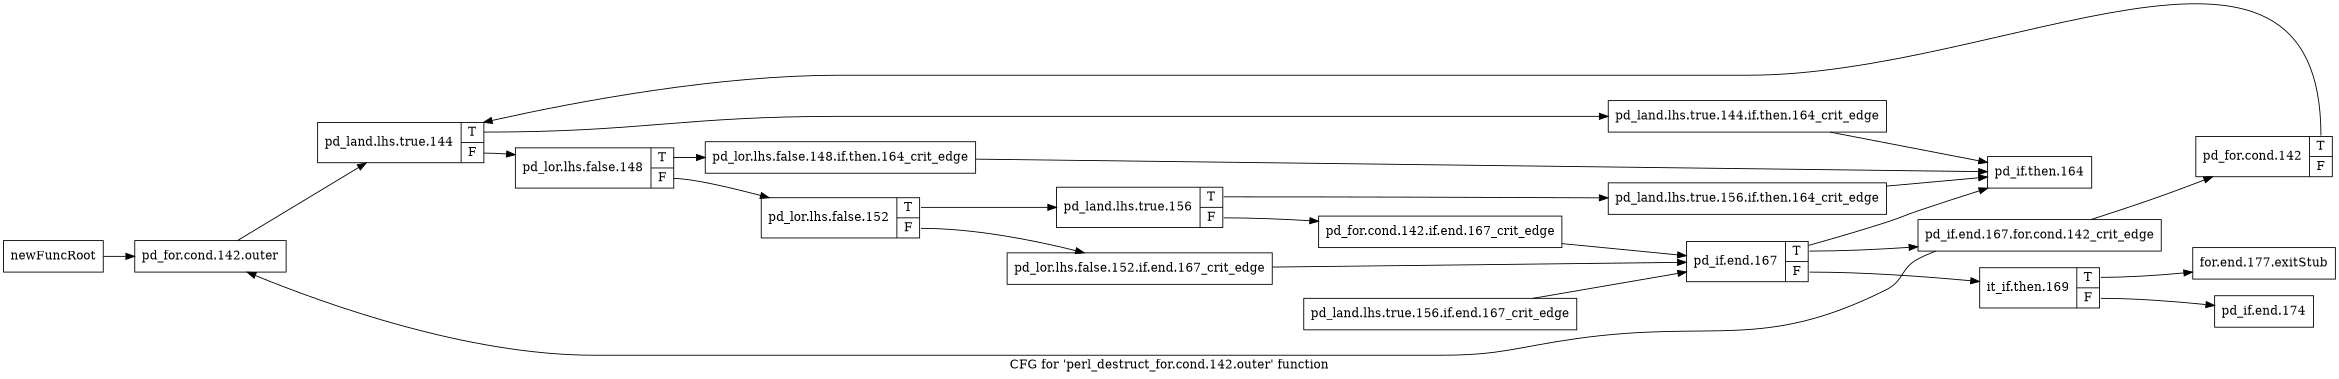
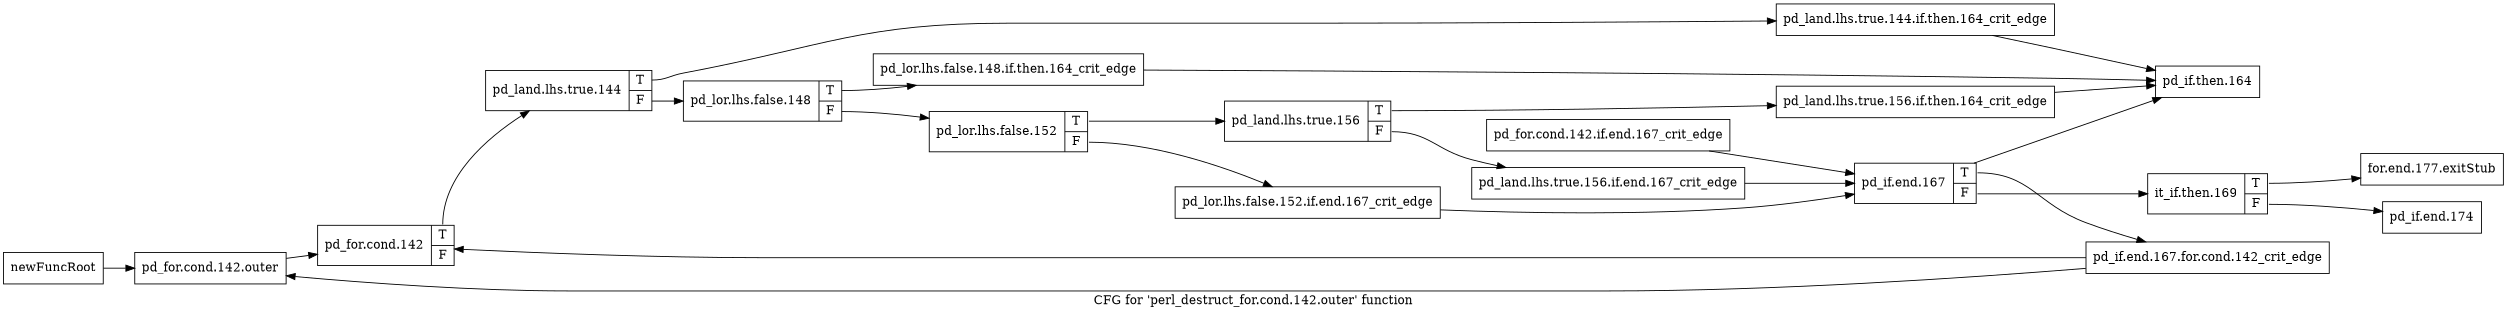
edge "pd_for.cond.142.outer" -> "pd_land.lhs.true.144": now "pd_for.cond.142.outer" -> "pd_for.cond.142"
edge "pd_land.lhs.true.156" -> "pd_for.cond.142.if.end.167_crit_edge": now "pd_land.lhs.true.156" -> "pd_land.lhs.true.156.if.end.167_crit_edge"
